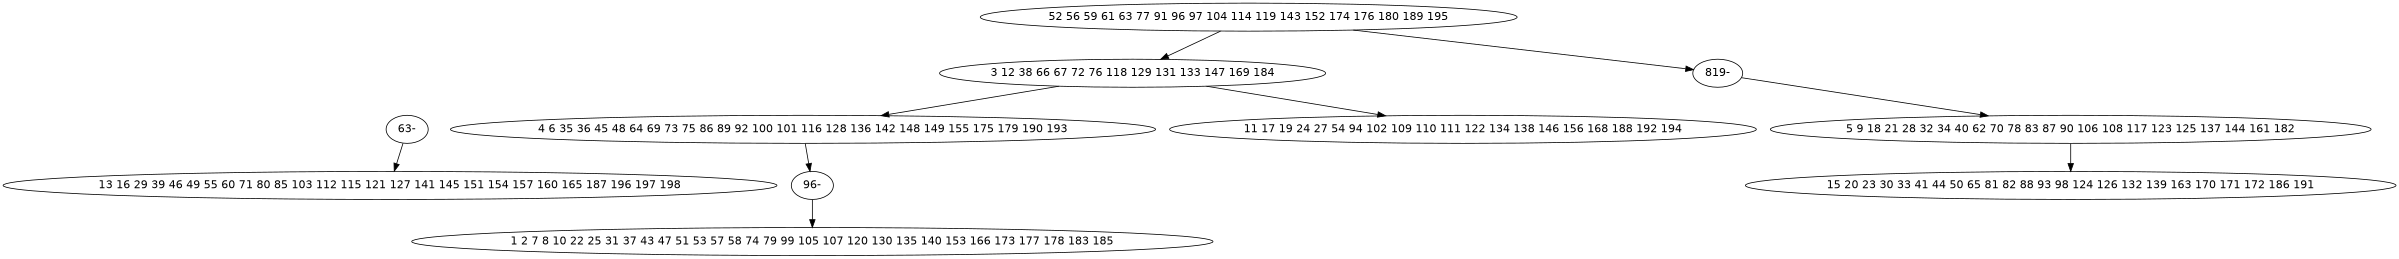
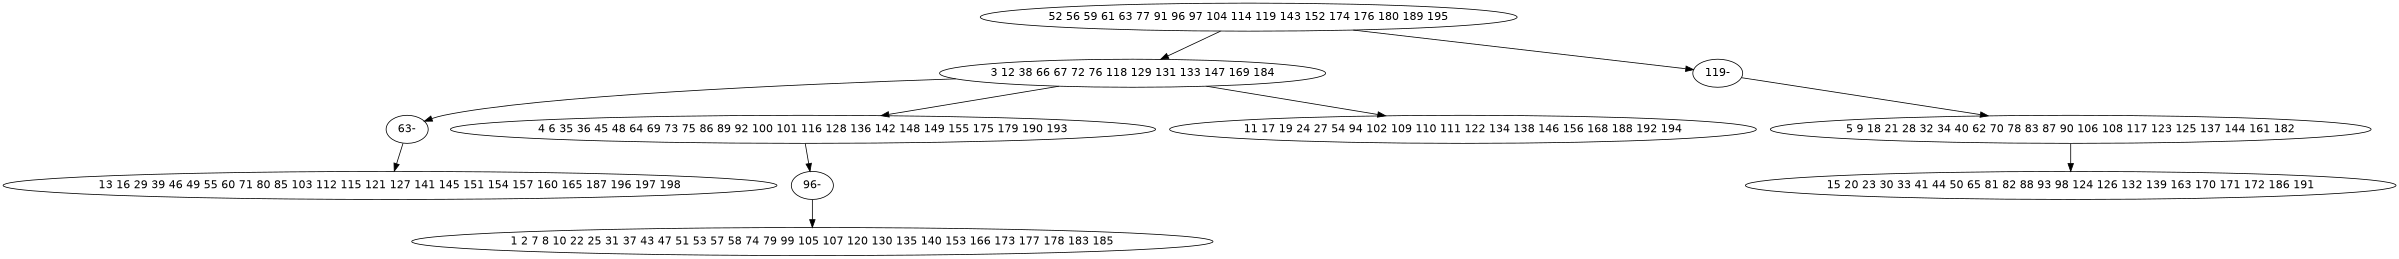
node "819-": label "819-" -> "119-"
edge "3 12 38 66 67 72 76 118 129 131 133 147 169 184" -> "63-": added
